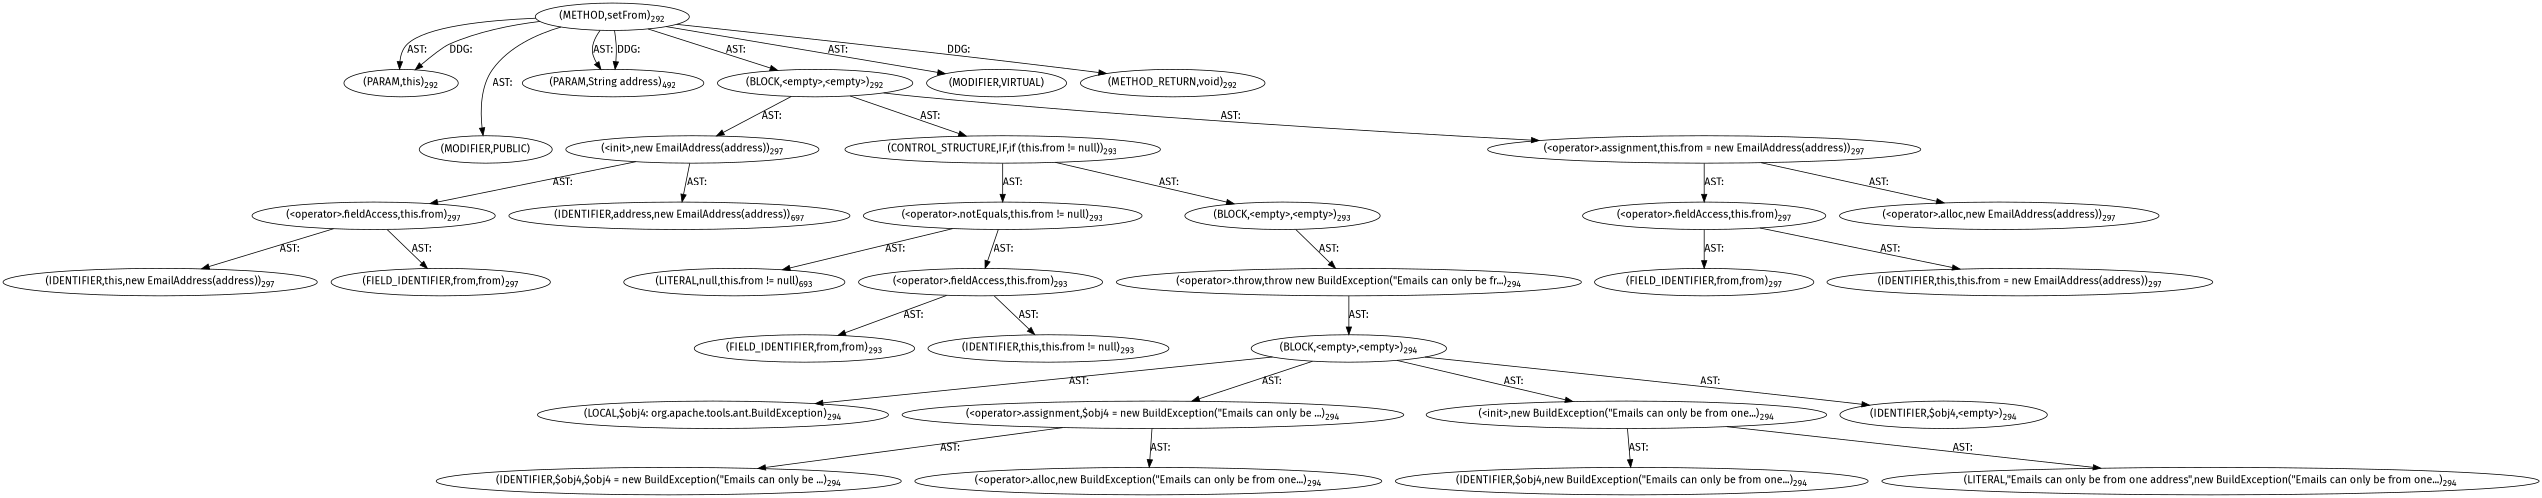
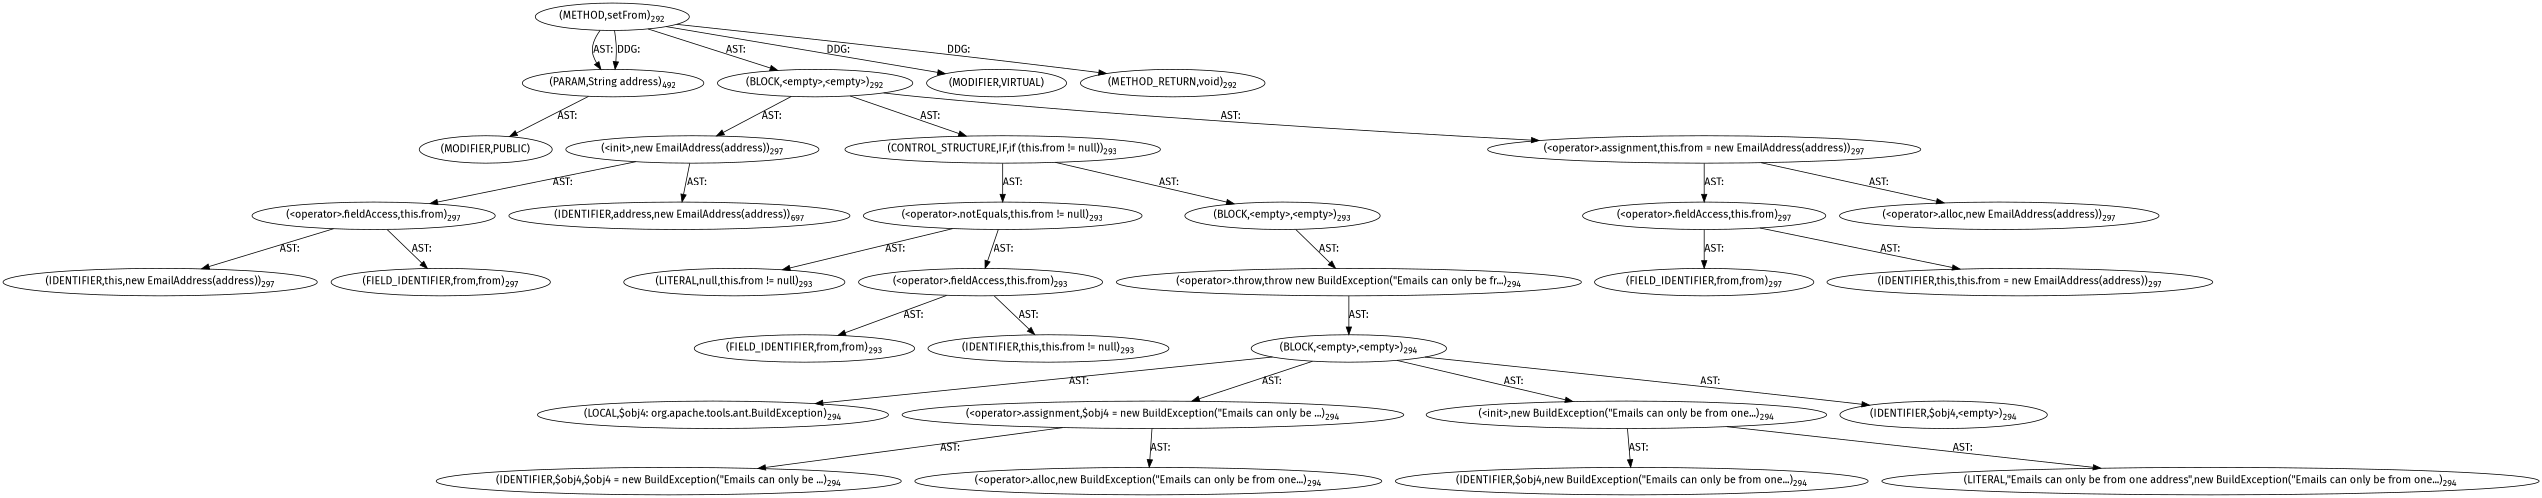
edge "(METHOD,setFrom)" -> "(MODIFIER,VIRTUAL)": label "AST: " -> "DDG: "
edge "(METHOD,setFrom)" -> "(MODIFIER,PUBLIC)": now "(PARAM,String address)" -> "(MODIFIER,PUBLIC)"
node "(PARAM,this)": removed
node "(LITERAL,null,this.from != null)": text "693" -> "293"
